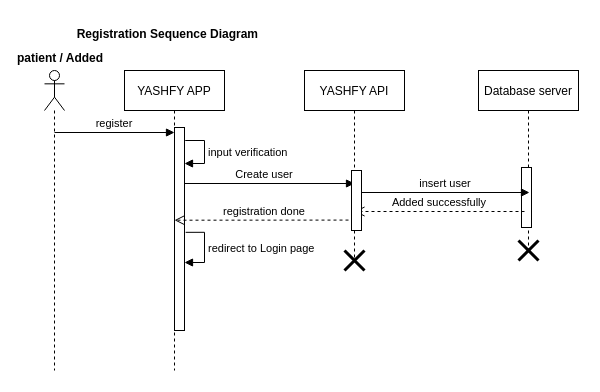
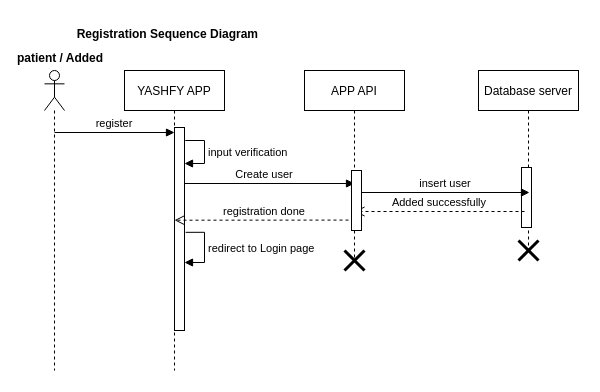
node "YASHFY API": label "YASHFY API" -> "APP API"
